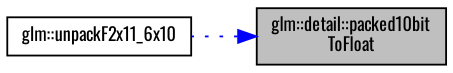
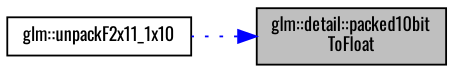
node "glm::unpackF2x11_6x10": label "glm::unpackF2x11_6x10" -> "glm::unpackF2x11_1x10"
